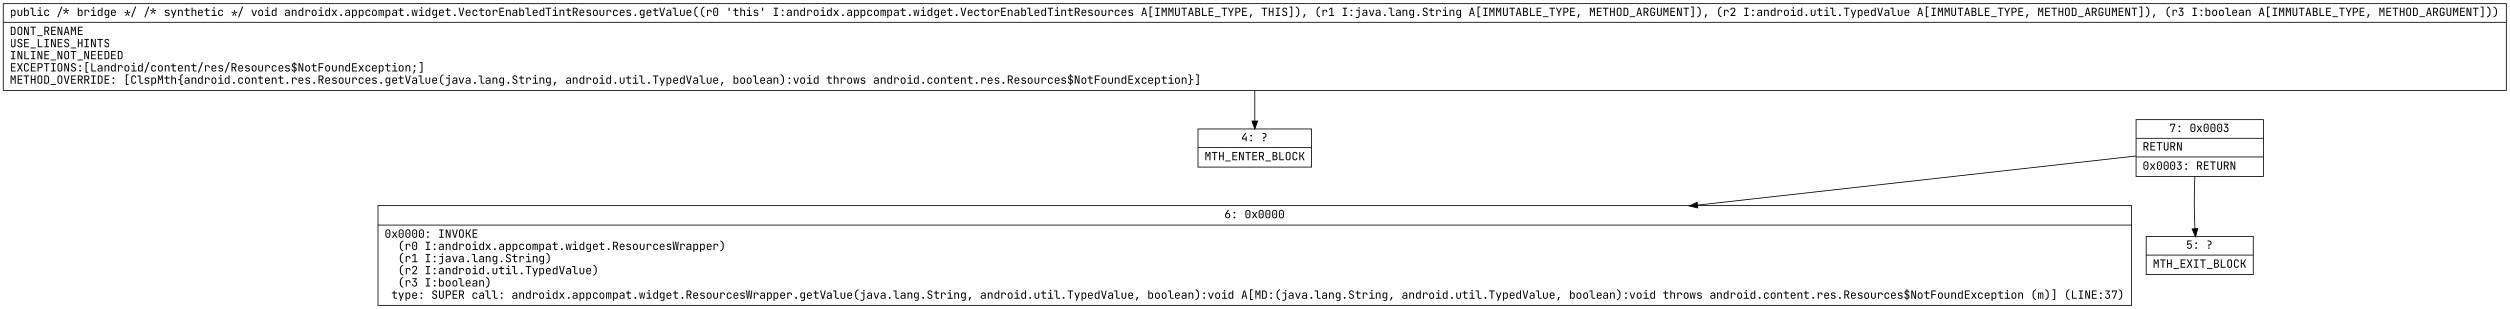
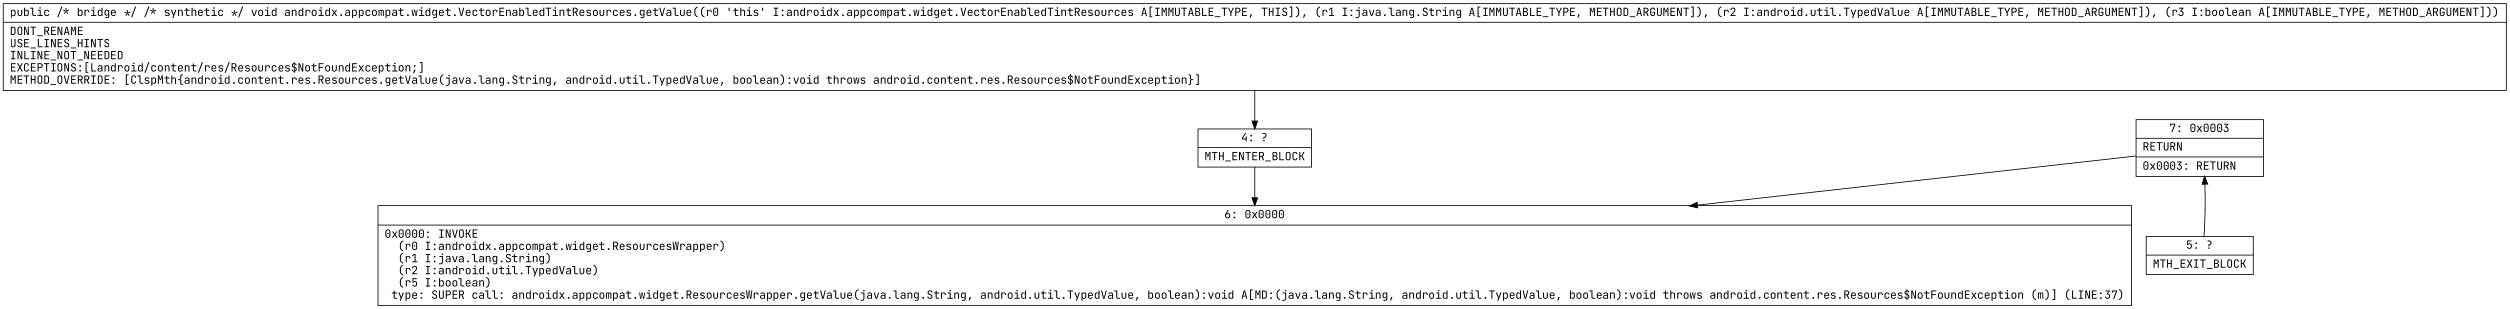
edge "4: ?" -> "6: 0x0000": added
edge "7: 0x0003" -> "5: ?": reversed
node "6: 0x0000": text "(r3 I:boolean)" -> "(r5 I:boolean)"
